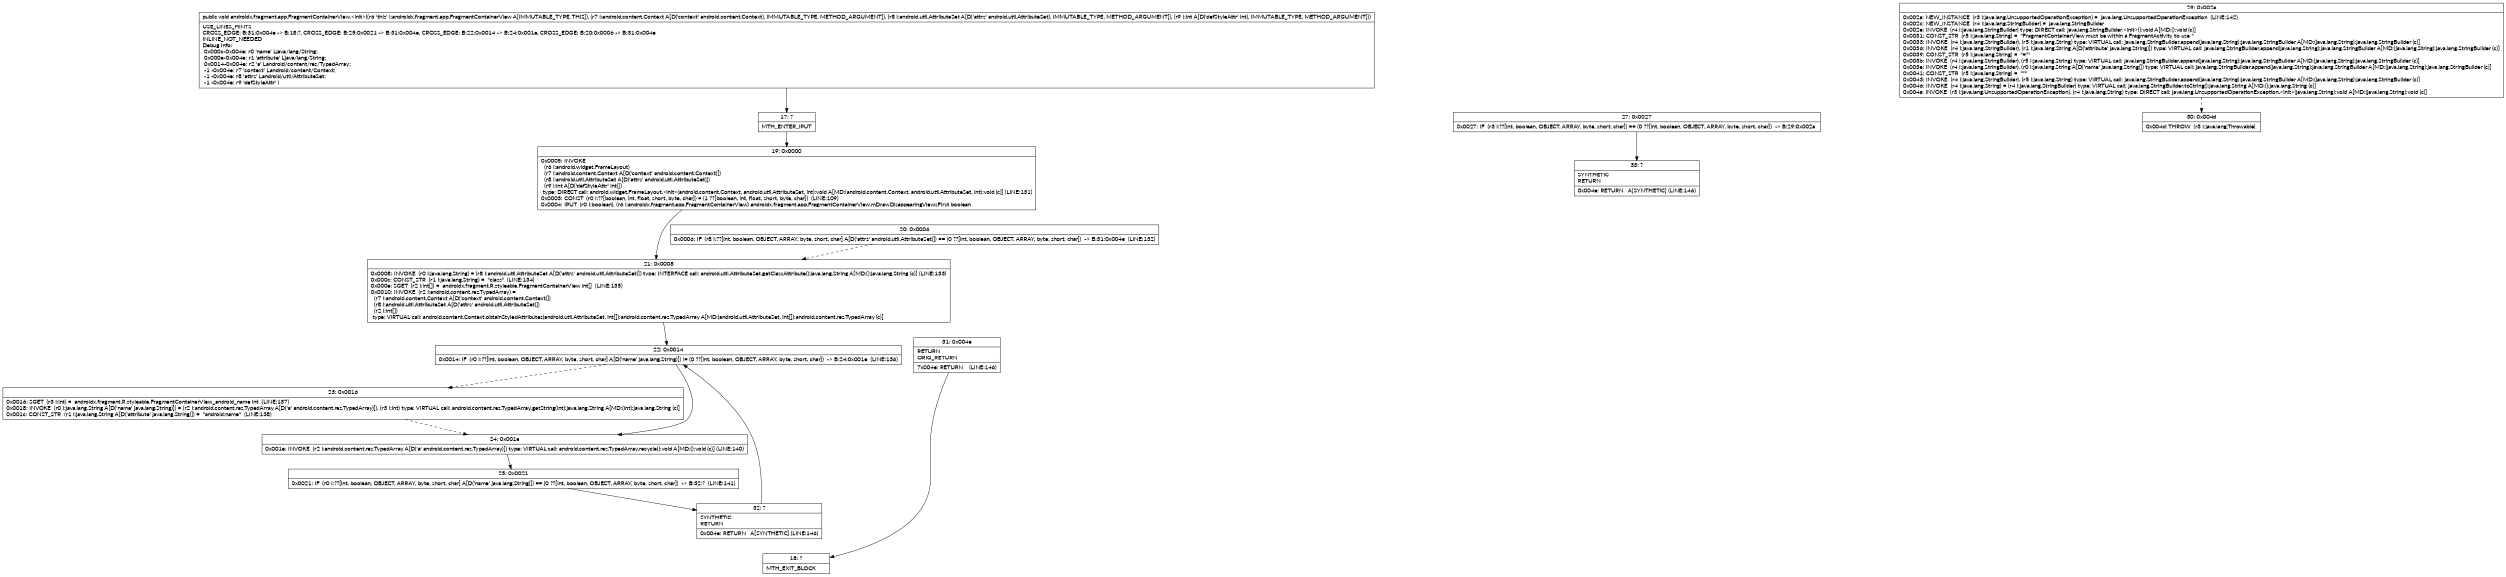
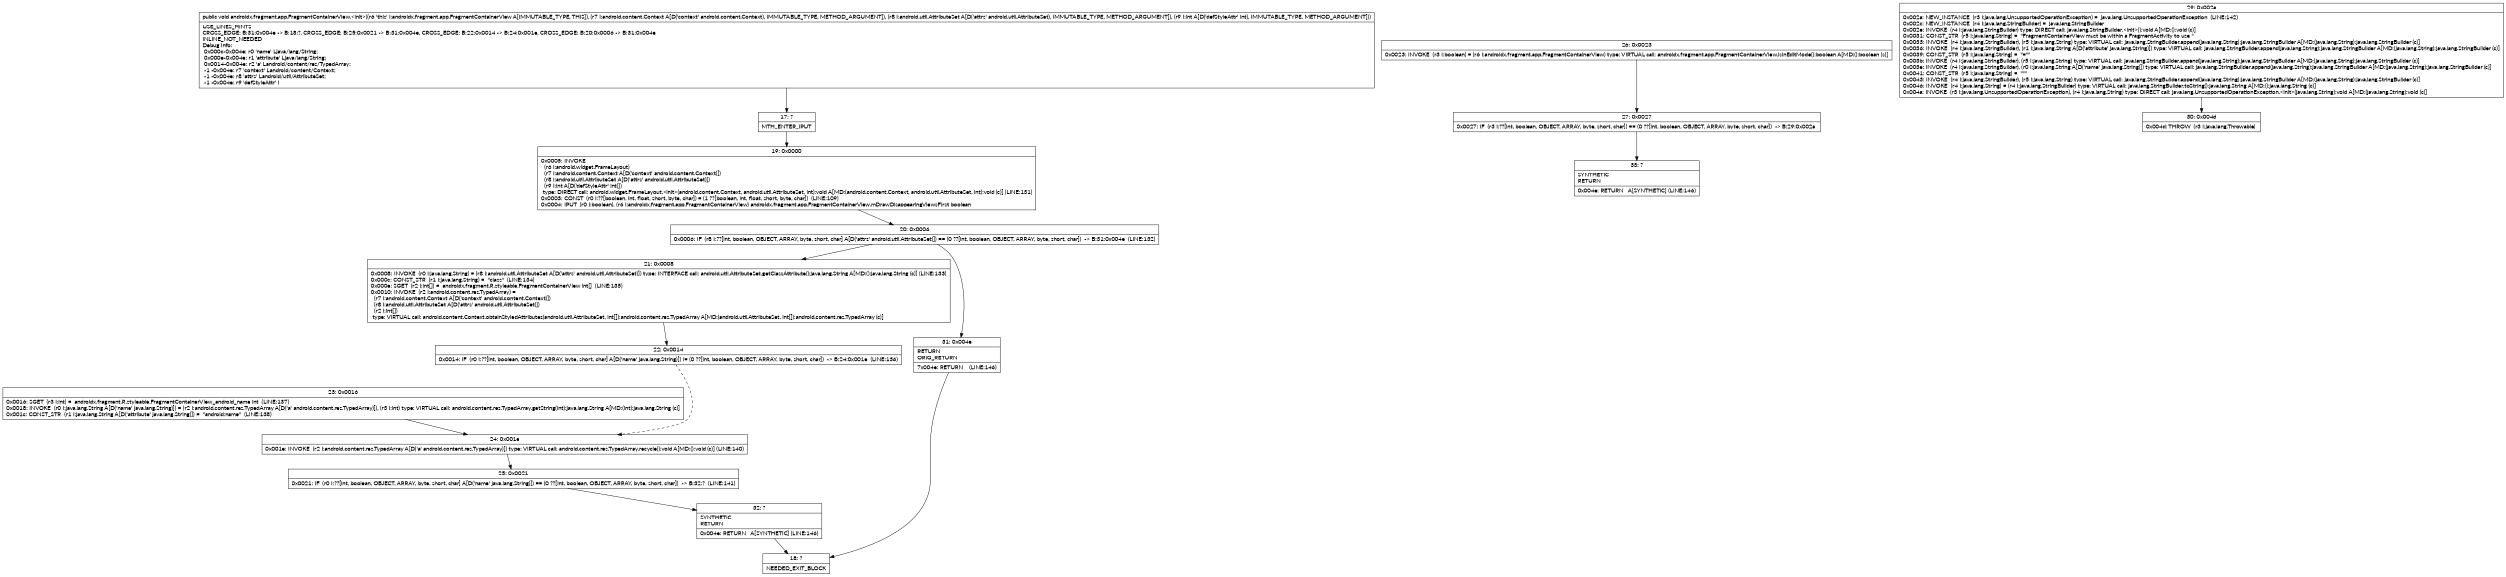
node "26: 0x0023": added
edge "29: 0x002a" -> "30: 0x004d": style dashed -> solid
edge "19: 0x0000" -> "21: 0x0008": now "19: 0x0000" -> "20: 0x0006"
edge "20: 0x0006" -> "21: 0x0008": style dashed -> solid
edge "20: 0x0006" -> "31: 0x004e": added
edge "22: 0x0014" -> "23: 0x0016": removed
edge "22: 0x0014" -> "24: 0x001e": style solid -> dashed
edge "32: ?" -> "22: 0x0014": now "32: ?" -> "18: ?"
edge "23: 0x0016" -> "24: 0x001e": style dashed -> solid
node "18: ?": text "MTH_EXIT_BLOCK" -> "NEEDED_EXIT_BLOCK"
